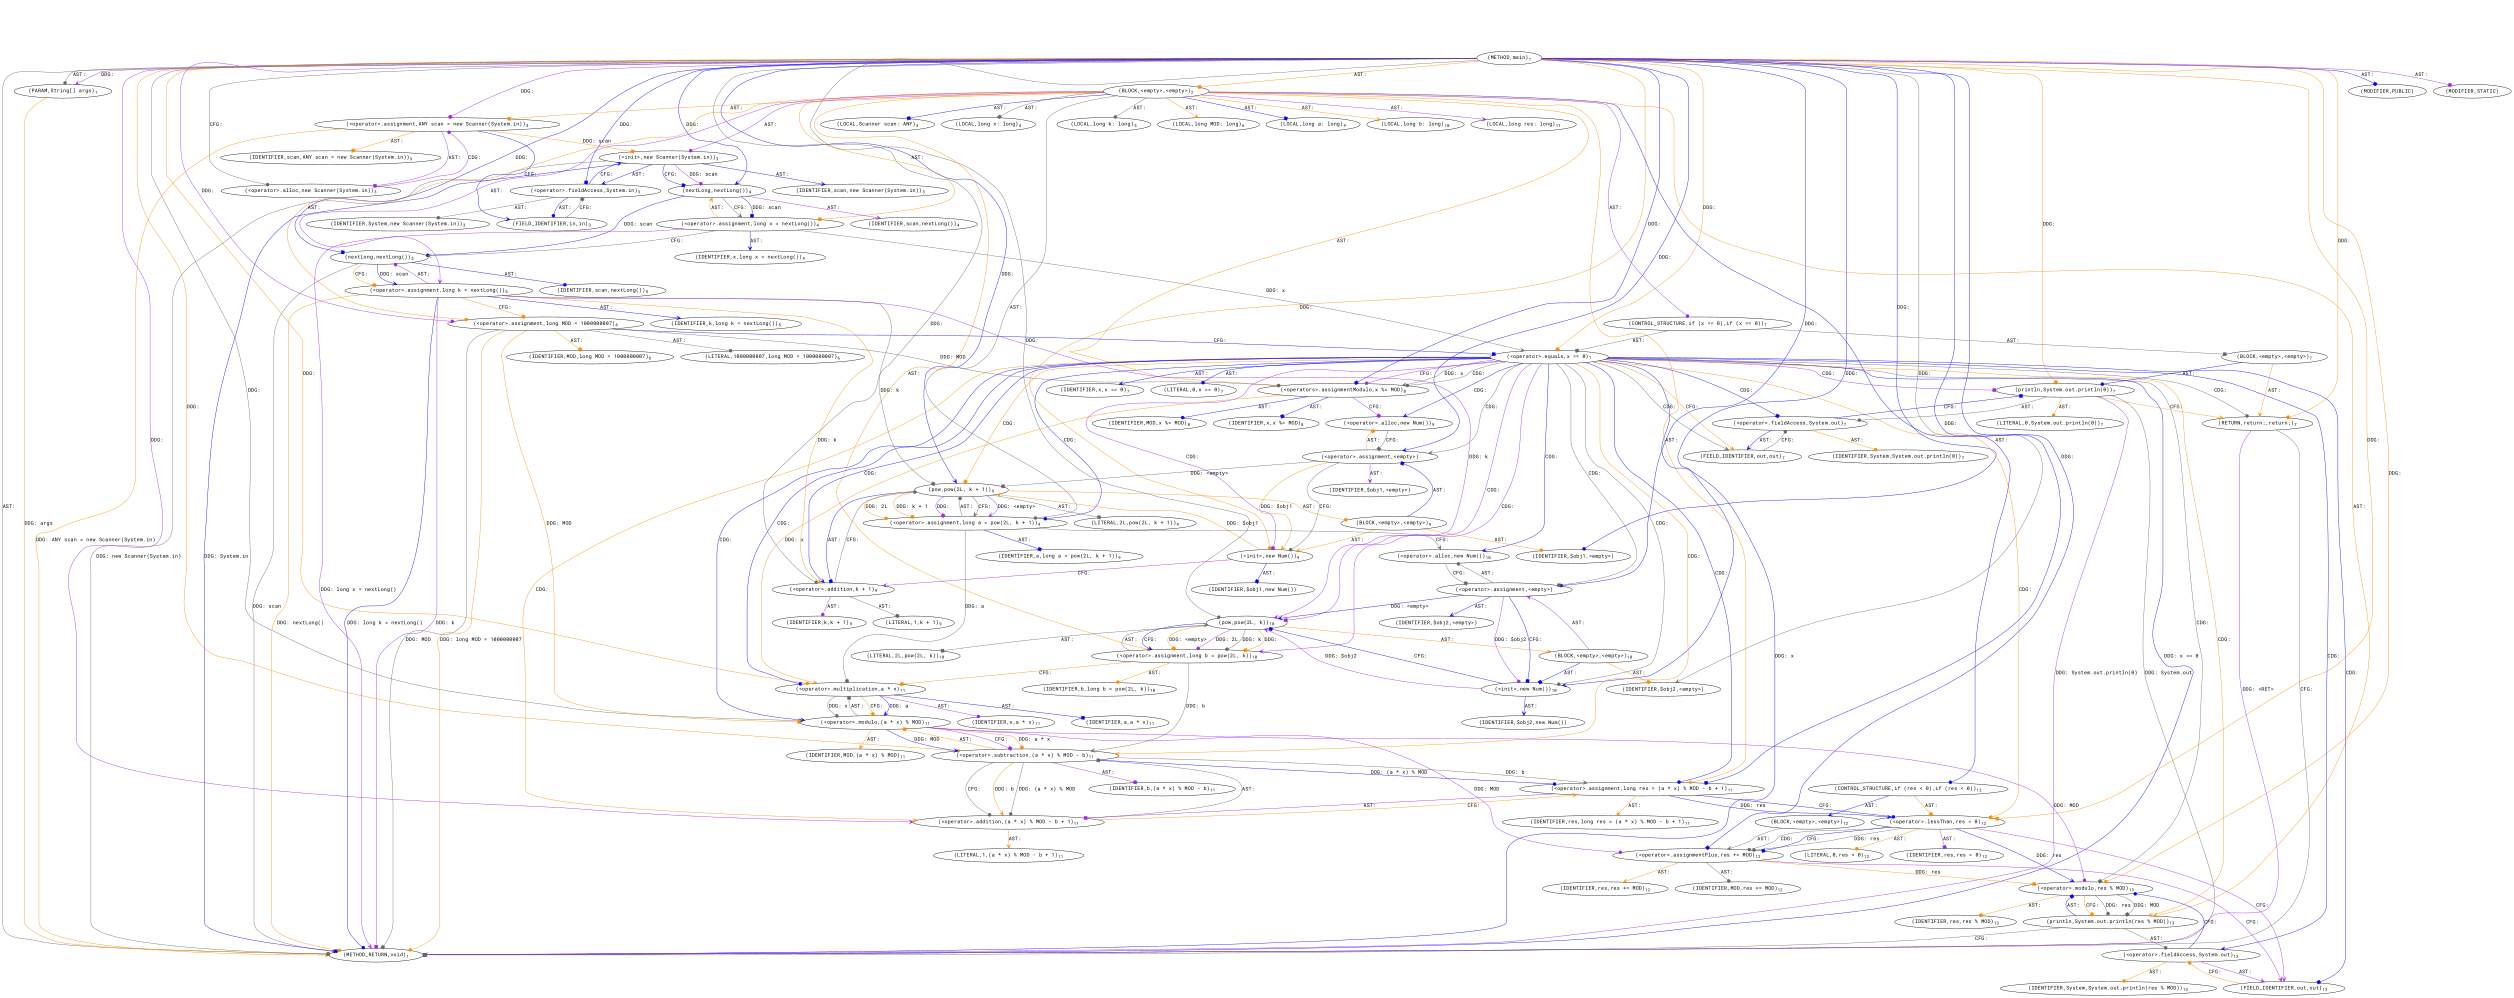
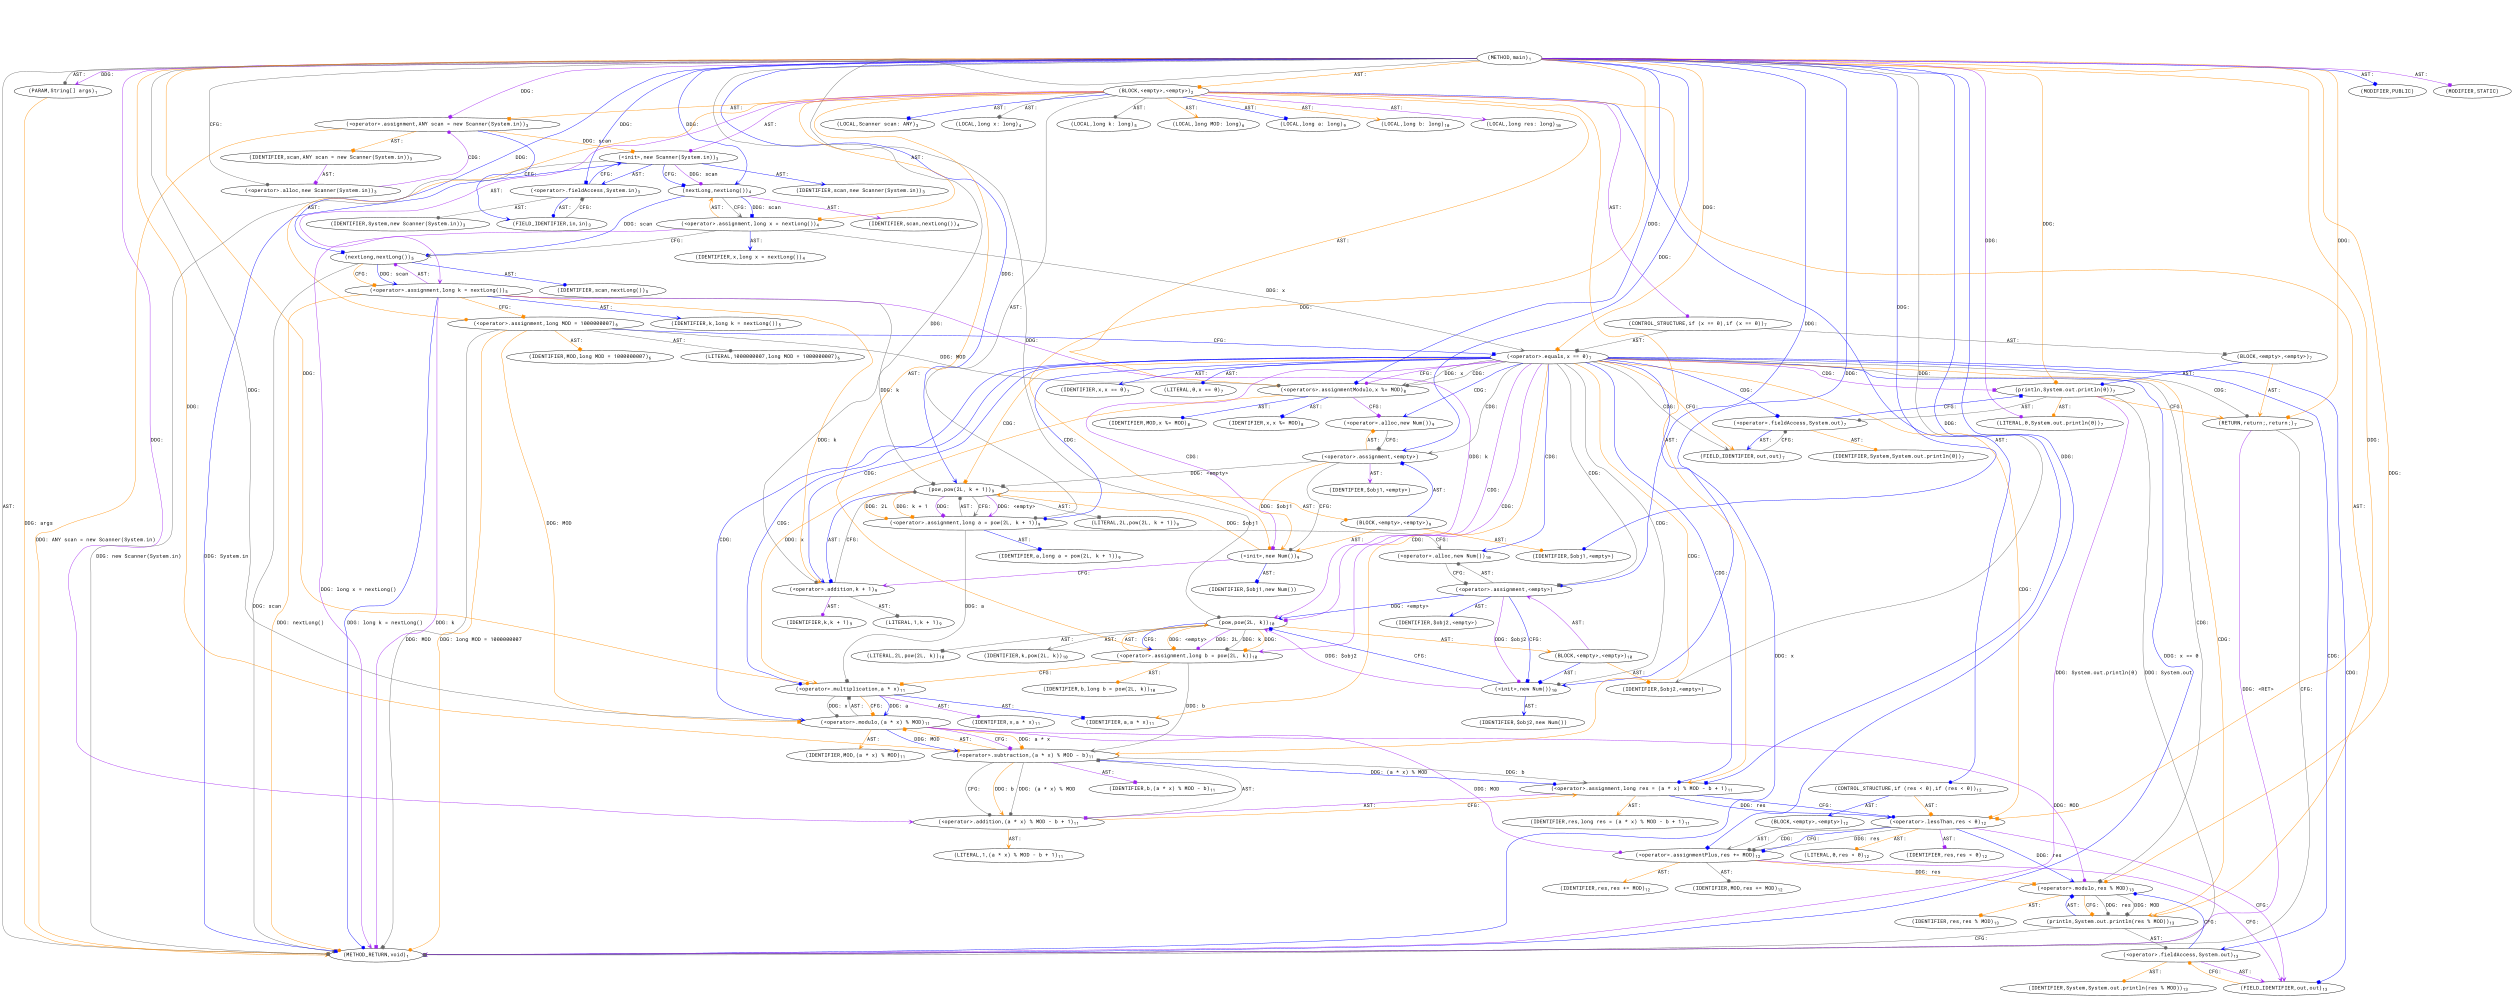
edge "(METHOD,main)" -> "(<operator>.assignment,long MOD = 1000000007)": now "(METHOD,main)" -> "(LITERAL,0,System.out.println(0))"
node "(LOCAL,long res: long)": text "11" -> "10"
edge "(<operator>.assignment,ANY scan = new Scanner(System.in))" -> "(<operator>.alloc,new Scanner(System.in))": now "(IDENTIFIER,scan,ANY scan = new Scanner(System.in))" -> "(<operator>.alloc,new Scanner(System.in))"
edge "(<operator>.equals,x == 0)" -> "(<operator>.addition,(a * x) % MOD - b + 1)": now "(<operator>.equals,x == 0)" -> "(IDENTIFIER,a,a * x)"
edge "(<operator>.assignment,long b = pow(2L, k))" -> "(pow,pow(2L, k))": color gray40 -> darkorange
node "(IDENTIFIER,k,pow(2L, k))": added
